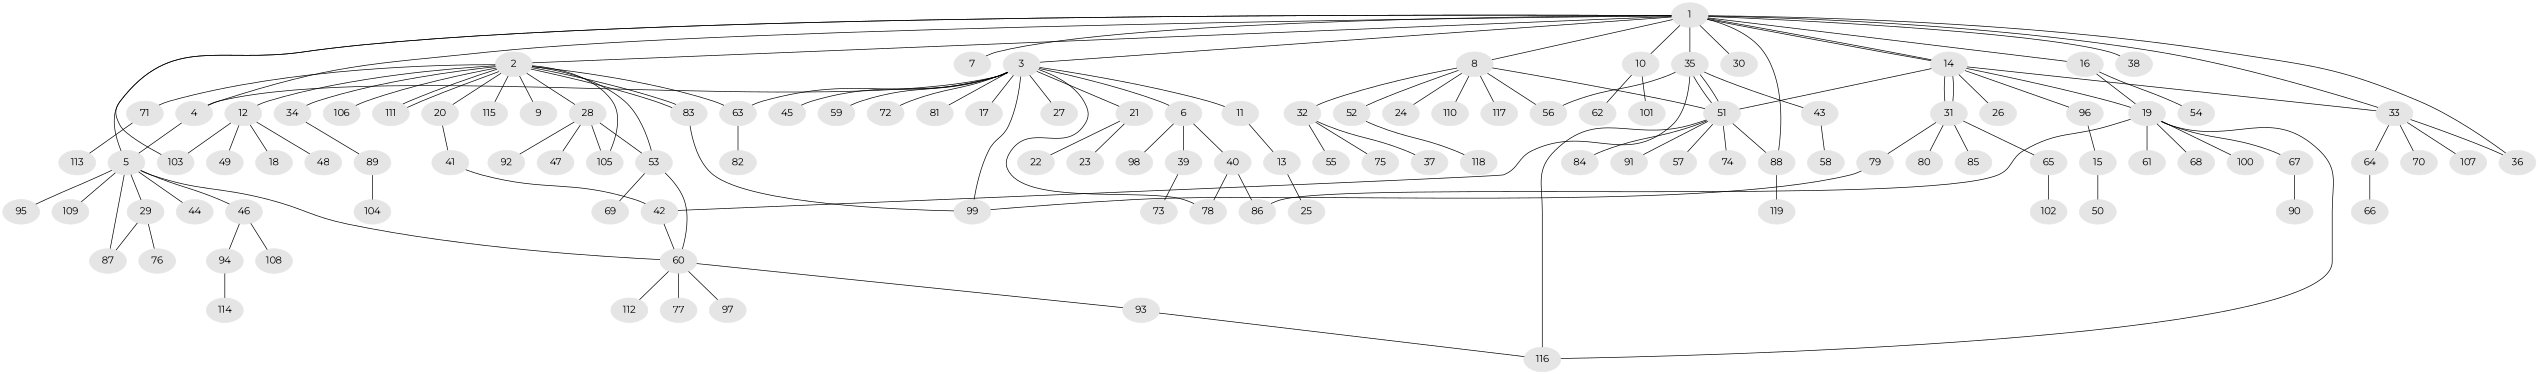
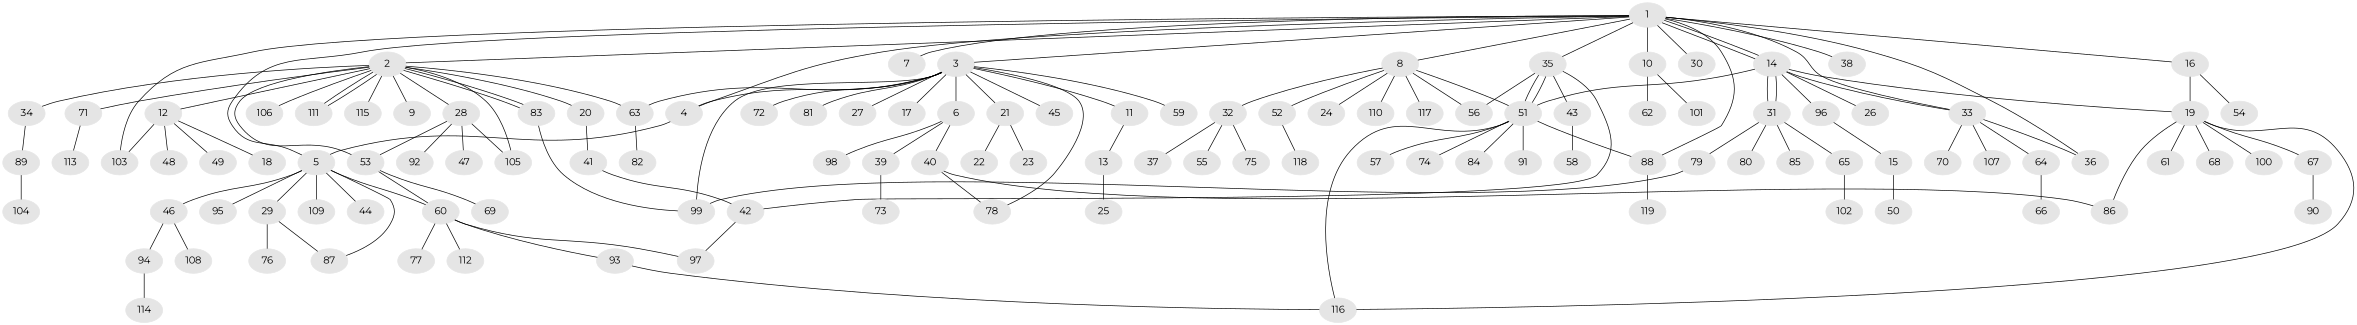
edge "42" -- "60": now "42" -- "97"
